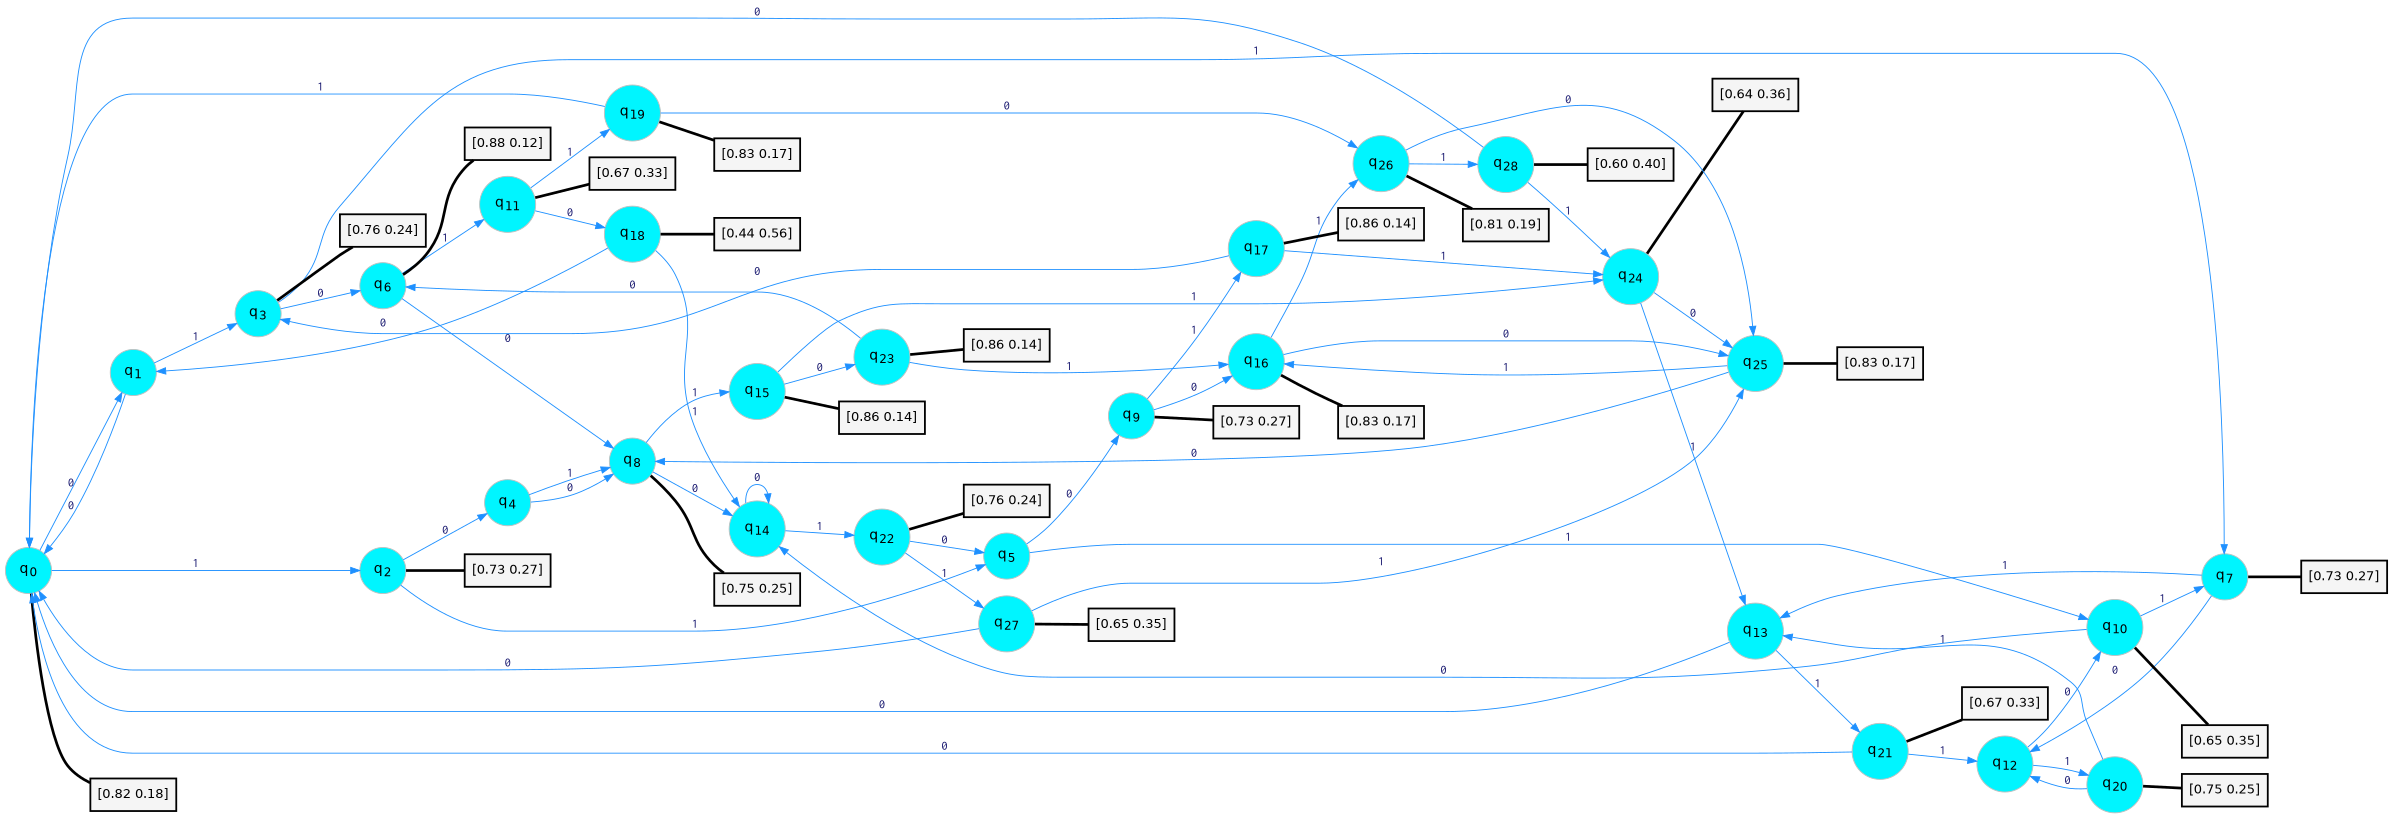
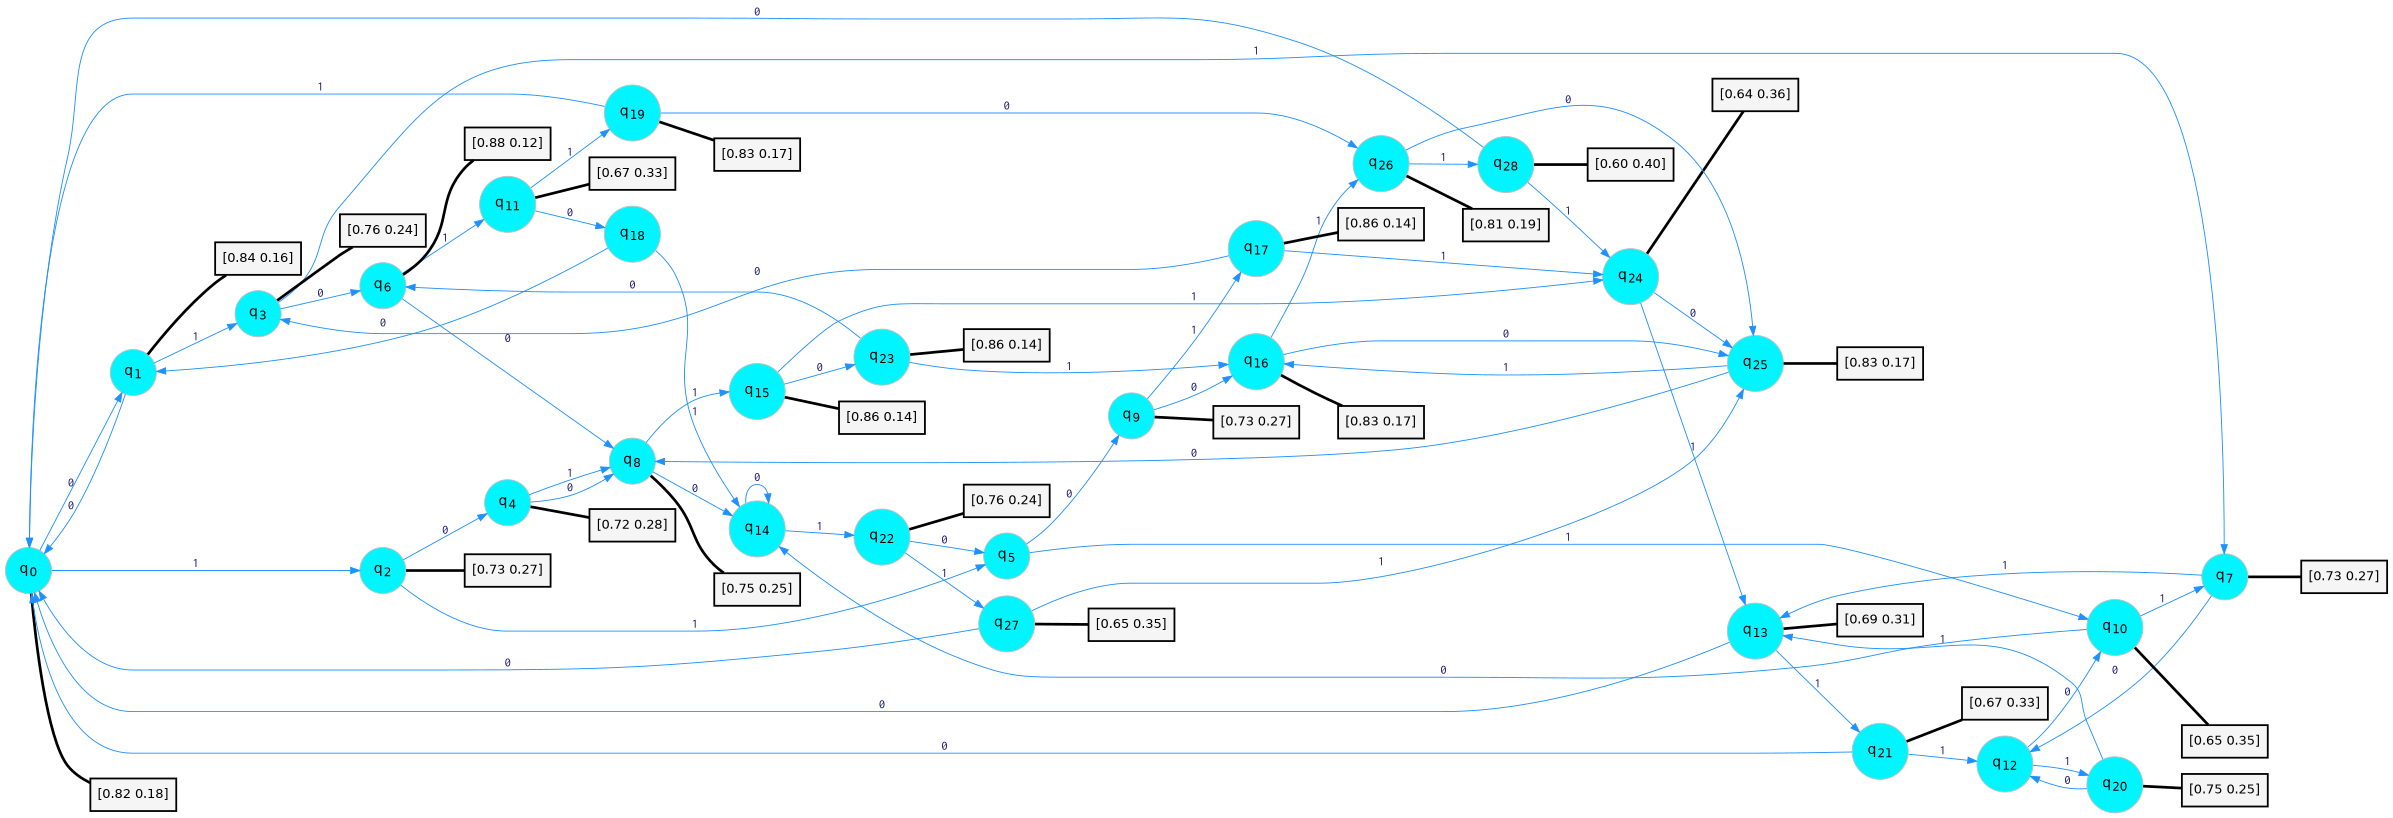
node "[0.44 0.56]": removed
node "[0.84 0.16]": added
node "[0.72 0.28]": added
node "[0.69 0.31]": added
